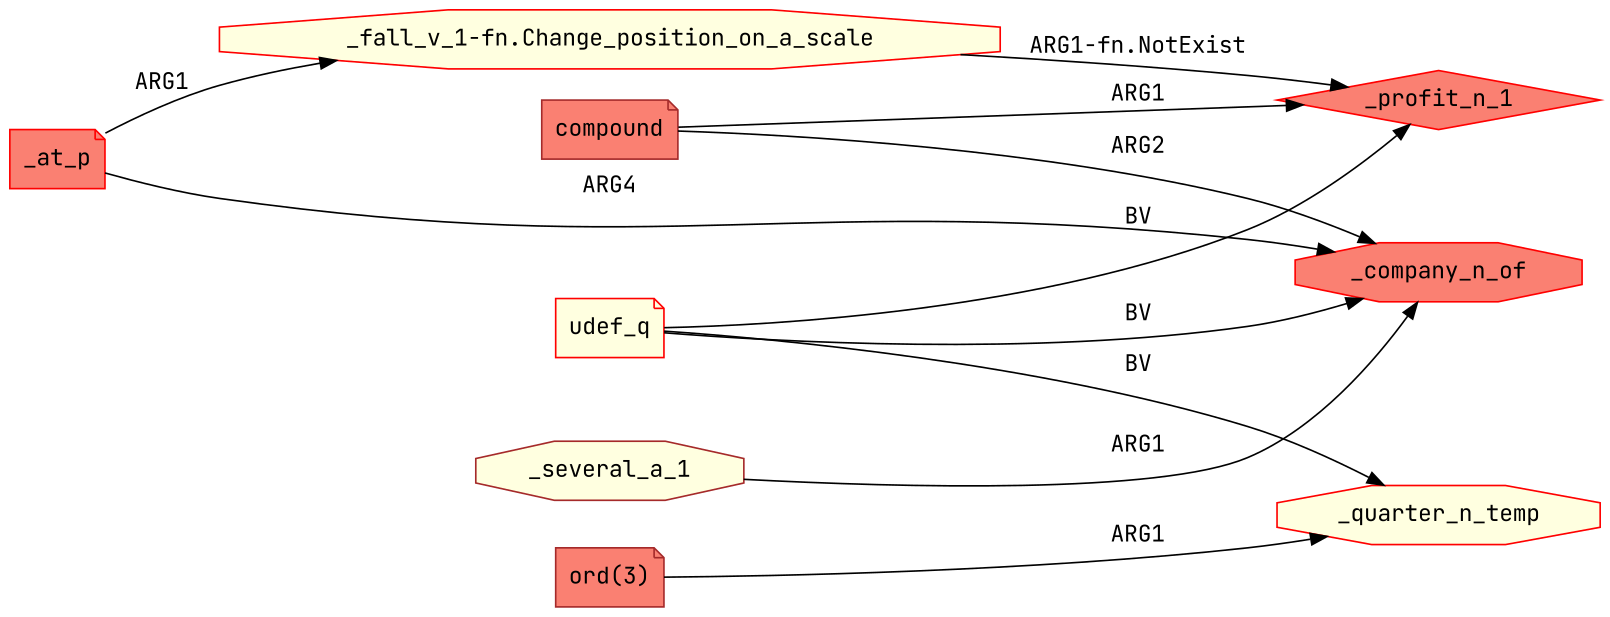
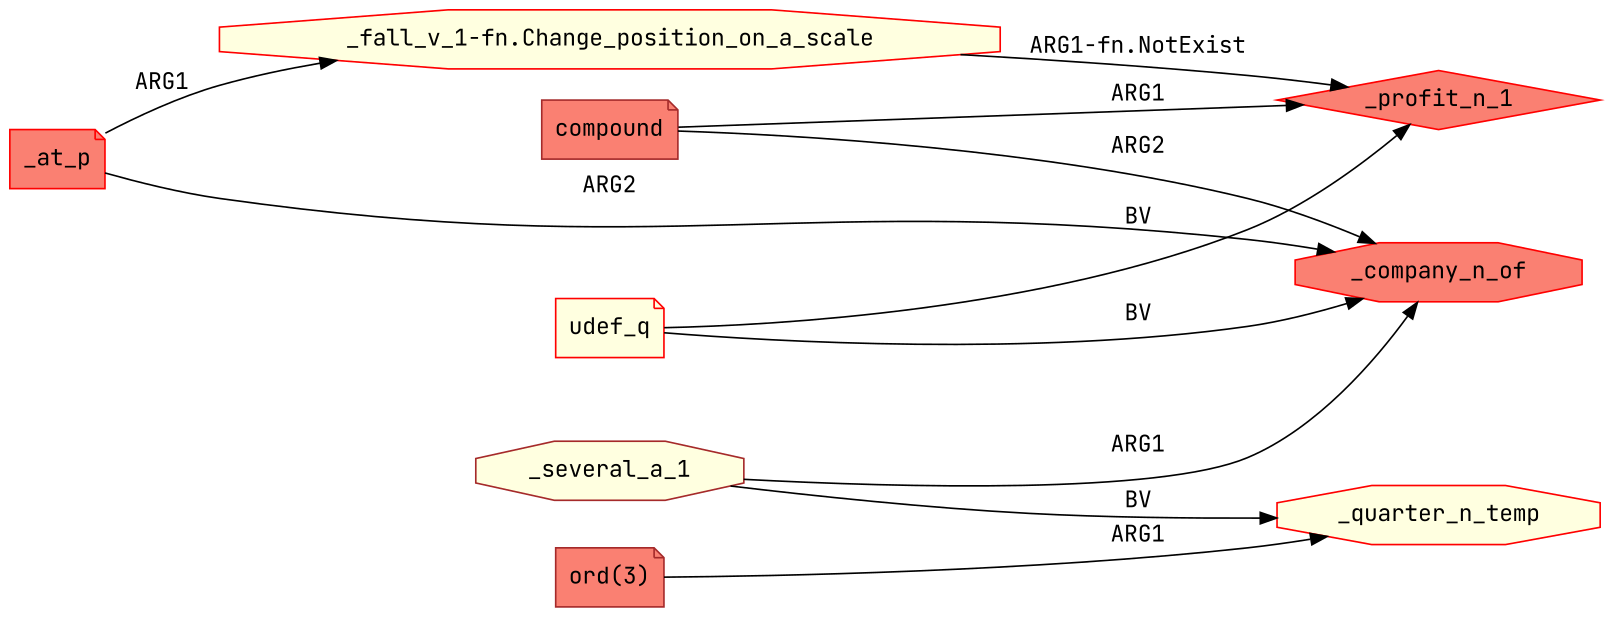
edge "_at_p" -> "_company_n_of": label "ARG4" -> "ARG2"
edge "udef_q" -> "_quarter_n_temp": now "_several_a_1" -> "_quarter_n_temp"
